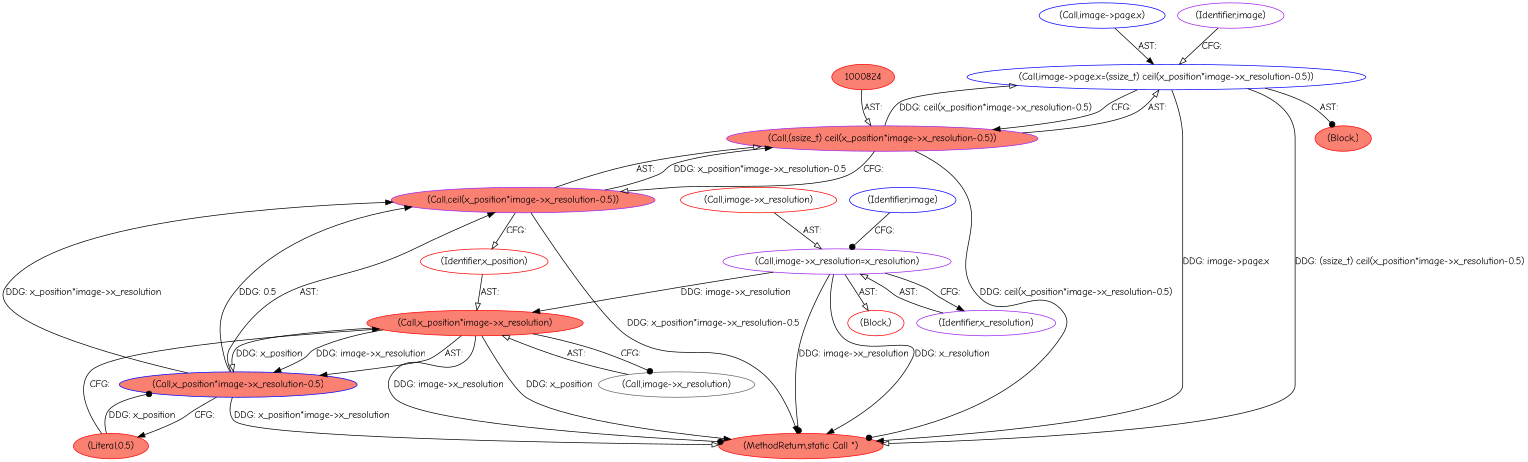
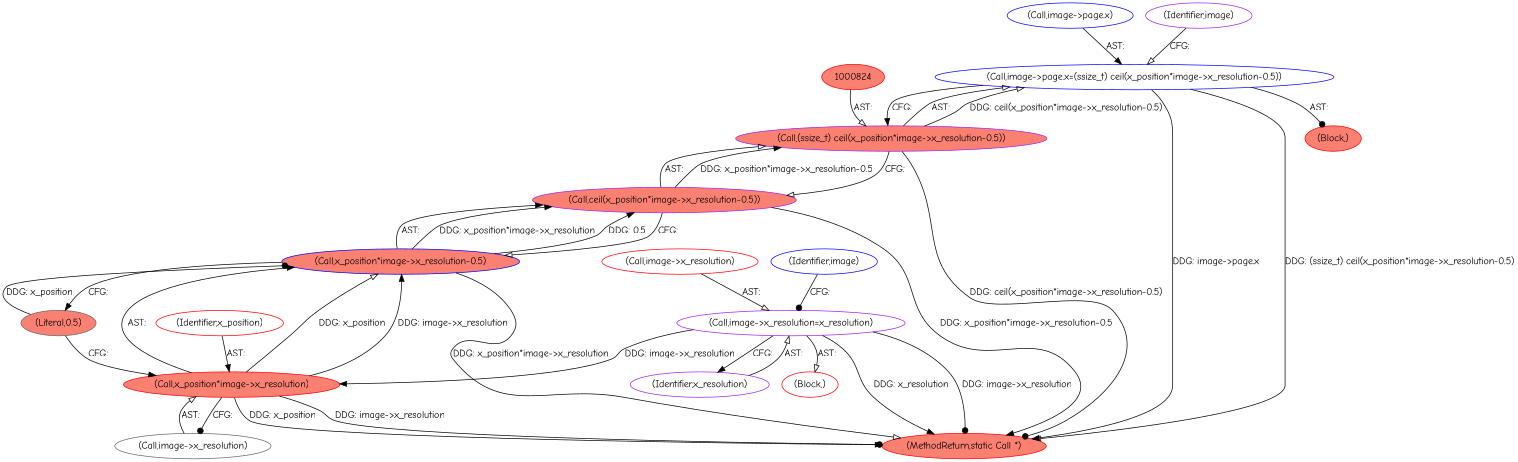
edge "(Call,ceil(x_position*image->x_resolution-0.5))" -> "(Identifier,x_position)": now "(Call,ceil(x_position*image->x_resolution-0.5))" -> "(Call,x_position*image->x_resolution-0.5)"
edge "(Identifier,x_position)" -> "(Call,x_position*image->x_resolution)": arrowhead onormal -> normal
node "(Literal,0.5)": color red -> gray40
